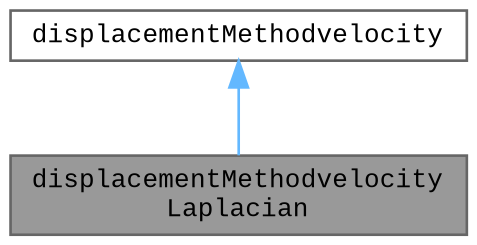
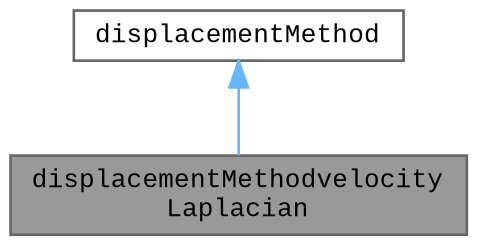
node "displacementMethodvelocity": label "displacementMethodvelocity" -> "displacementMethod"
